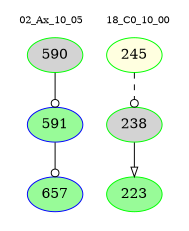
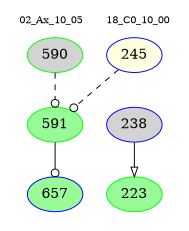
node "245": color green -> blue
edge "590" -> "591": style solid -> dashed
edge "245" -> "238": now "245" -> "591"
node "591": color blue -> green
node "238": color green -> blue
